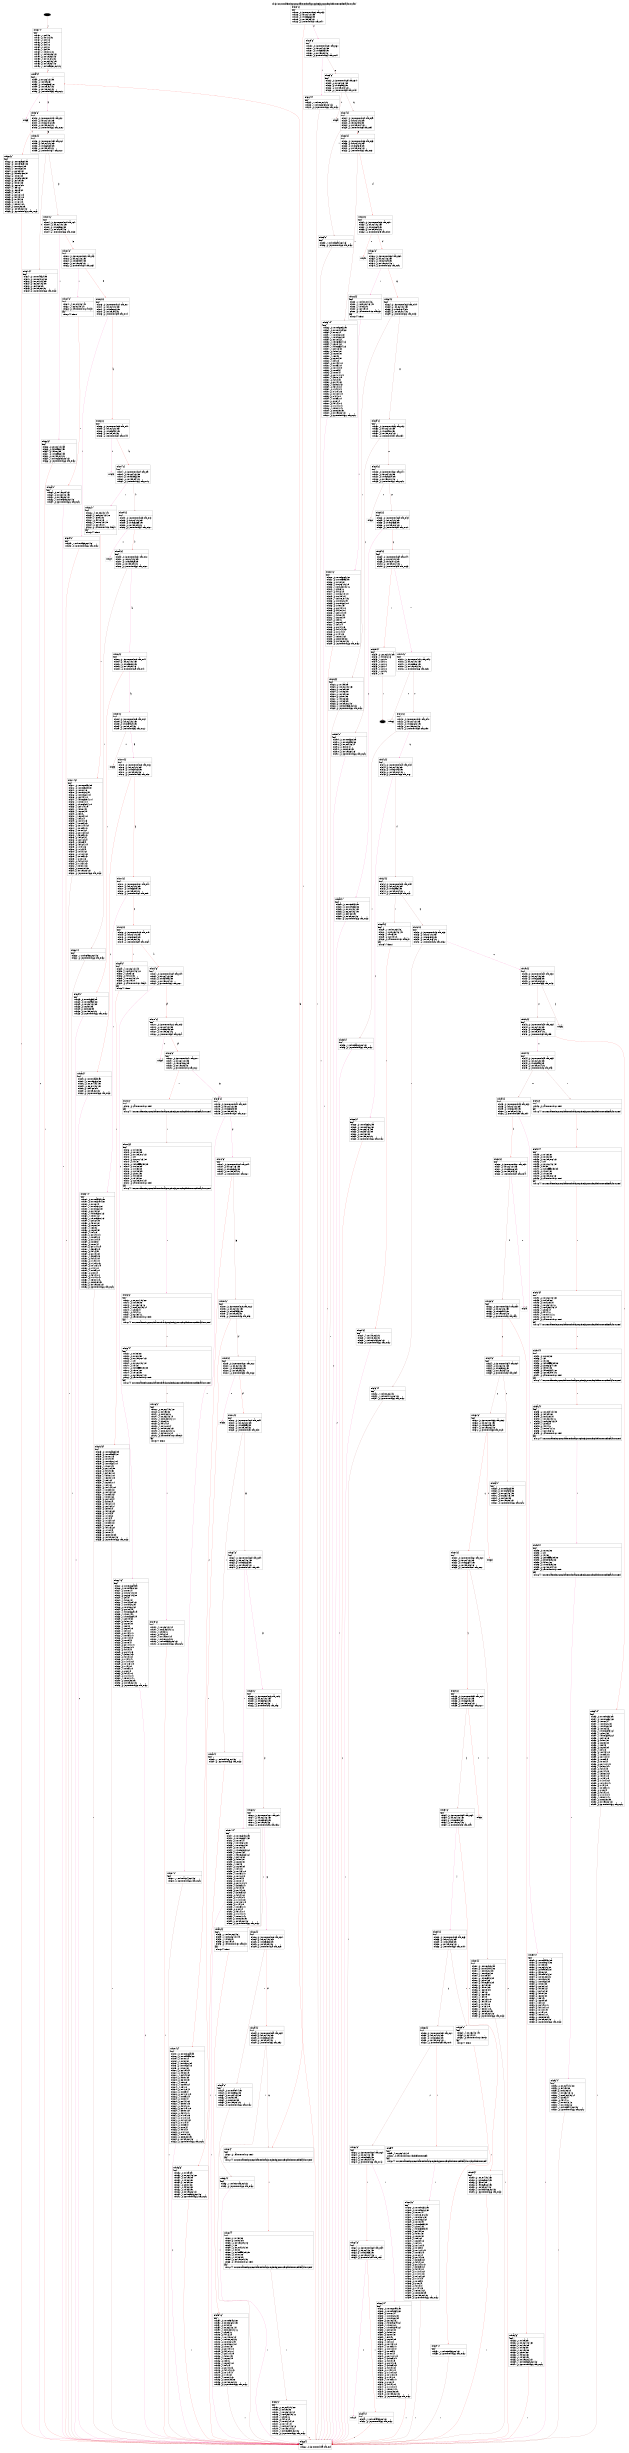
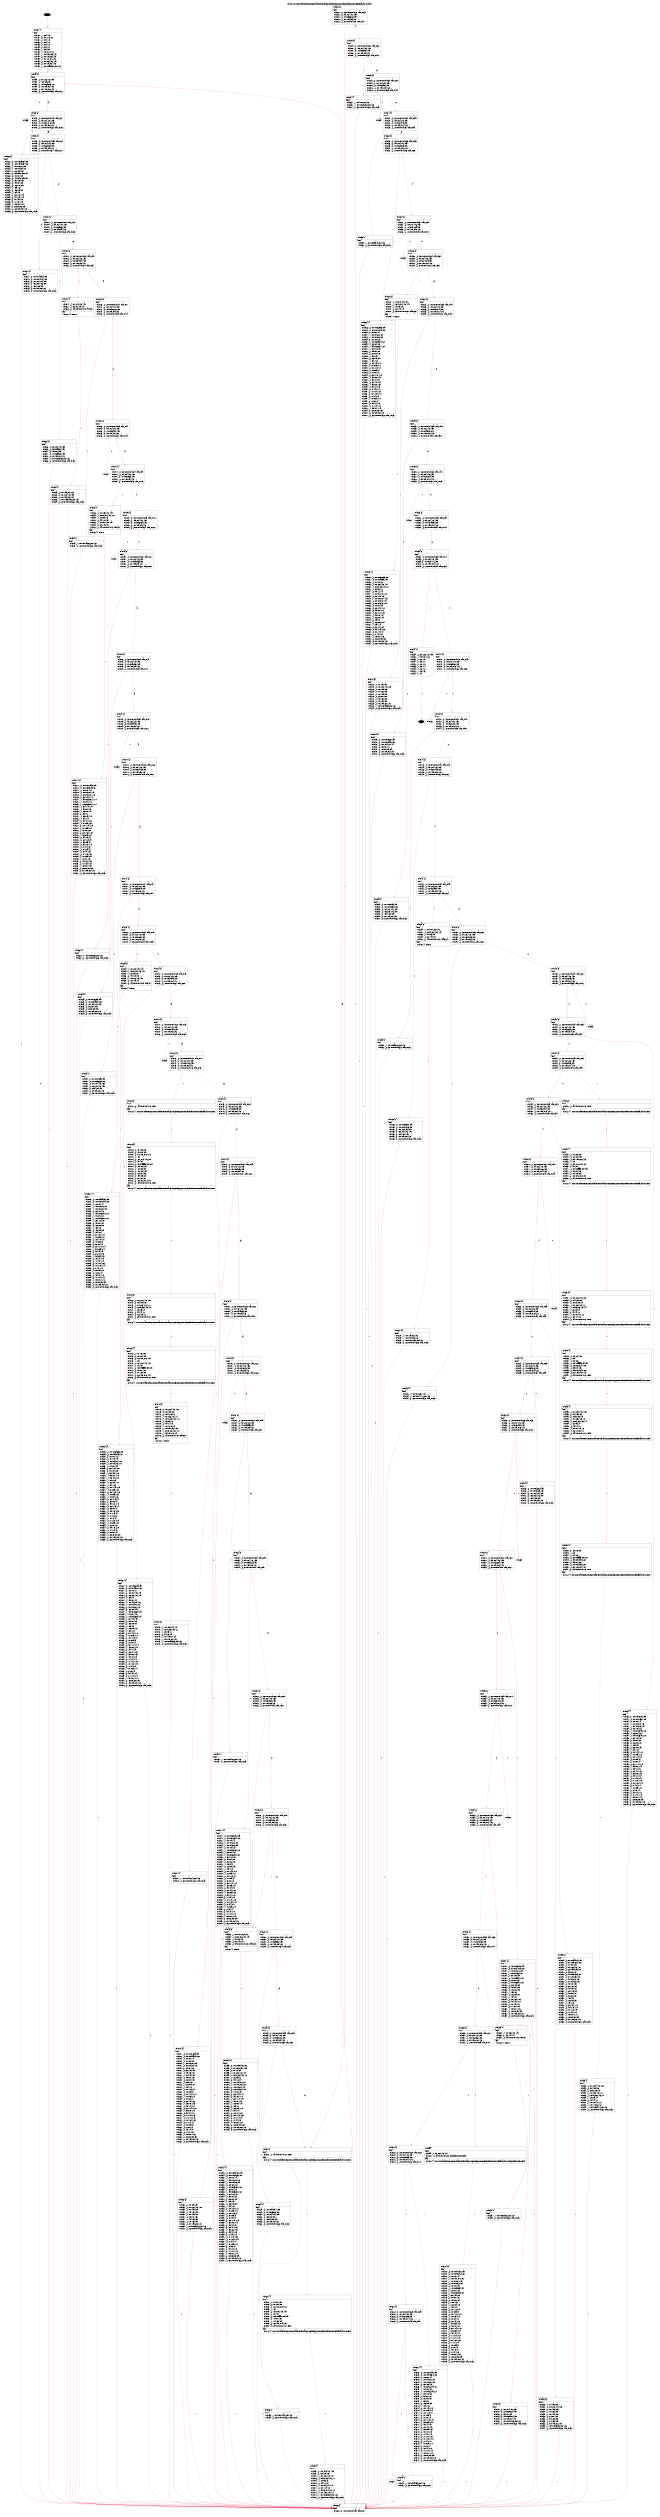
node "0x402a46 [144]": added
